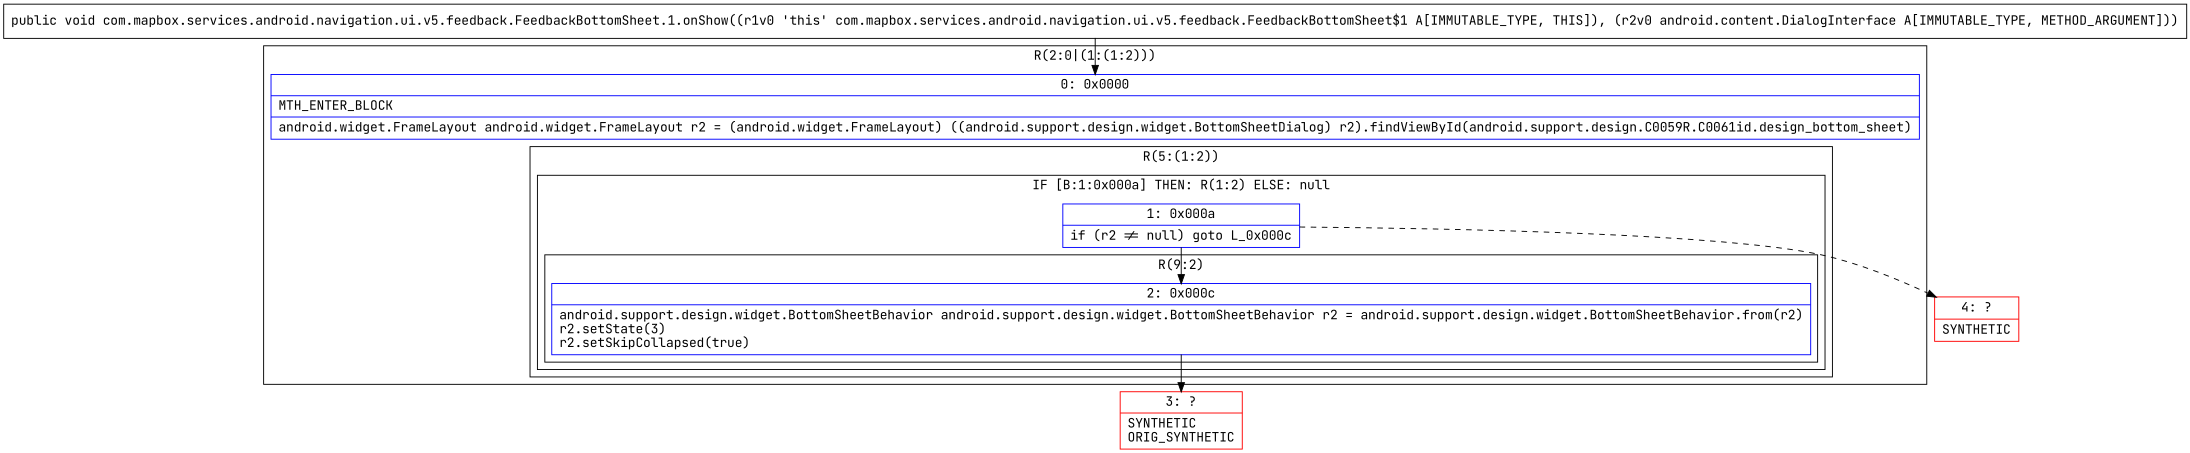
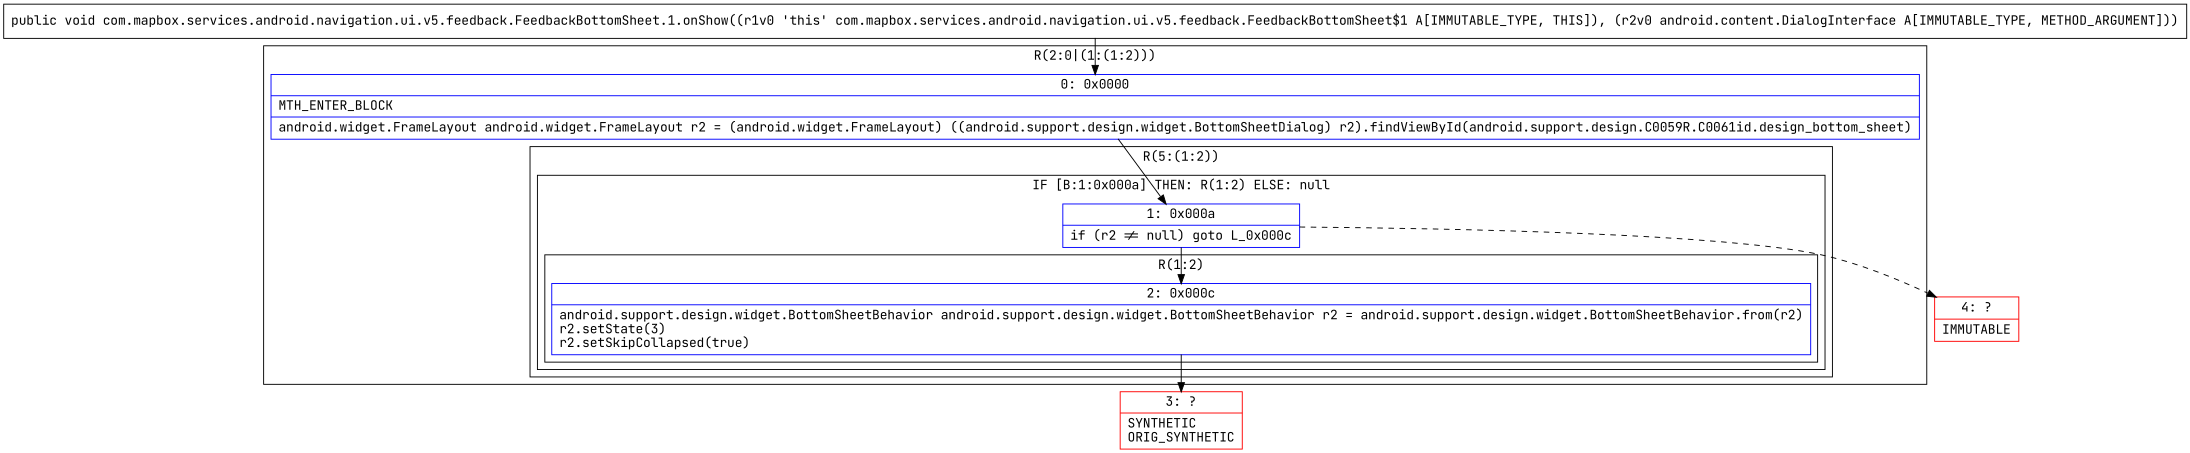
edge "0: 0x0000" -> "1: 0x000a": added
cluster "R(9:2)": label "R(9:2)" -> "R(1:2)"
node "4: ?": text "SYNTHETIC" -> "IMMUTABLE"
